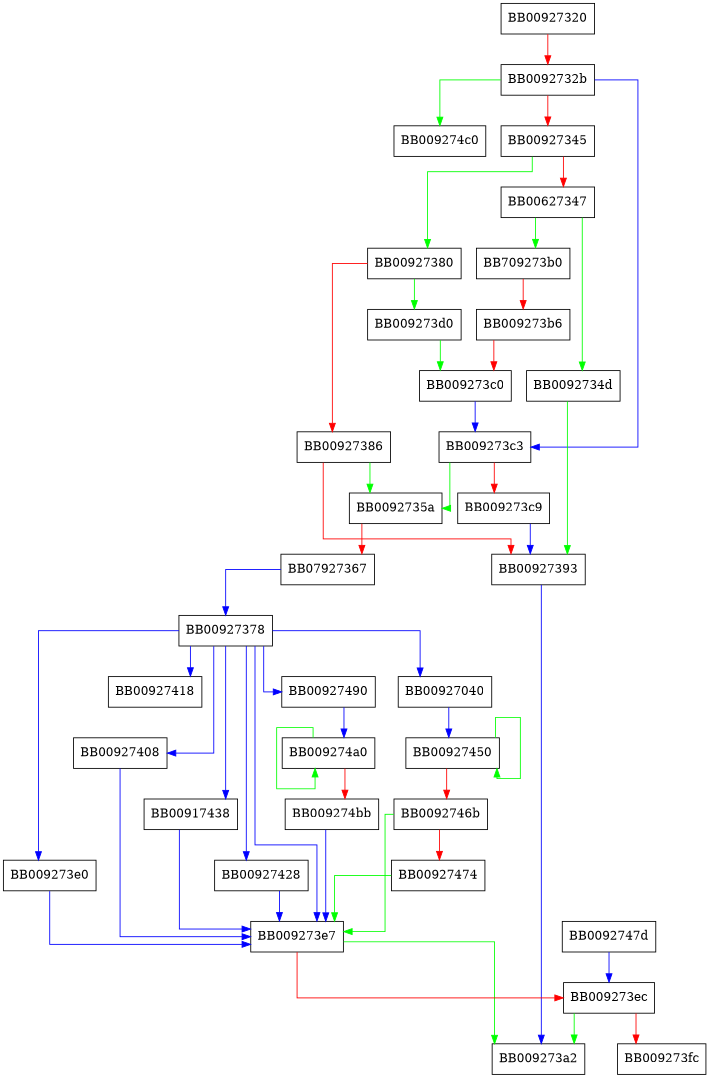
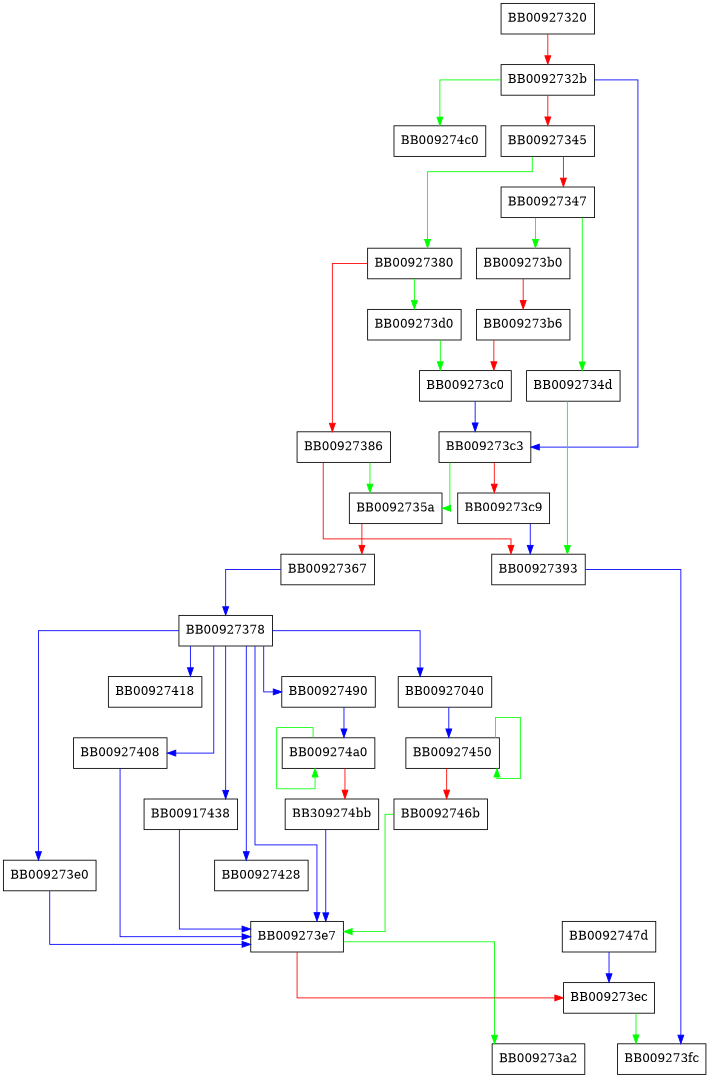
node "BB00627347": label "BB00627347" -> "BB00927347"
node "BB709273b0": label "BB709273b0" -> "BB009273b0"
node "BB07927367": label "BB07927367" -> "BB00927367"
edge "BB00927393" -> "BB009273a2": now "BB00927393" -> "BB009273fc"
node "BB009274bb": label "BB009274bb" -> "BB309274bb"
node "BB00927474": removed
edge "BB00927428" -> "BB009273e7": removed
edge "BB009273ec" -> "BB009273a2": removed
edge "BB009273ec" -> "BB009273fc": color red -> green
